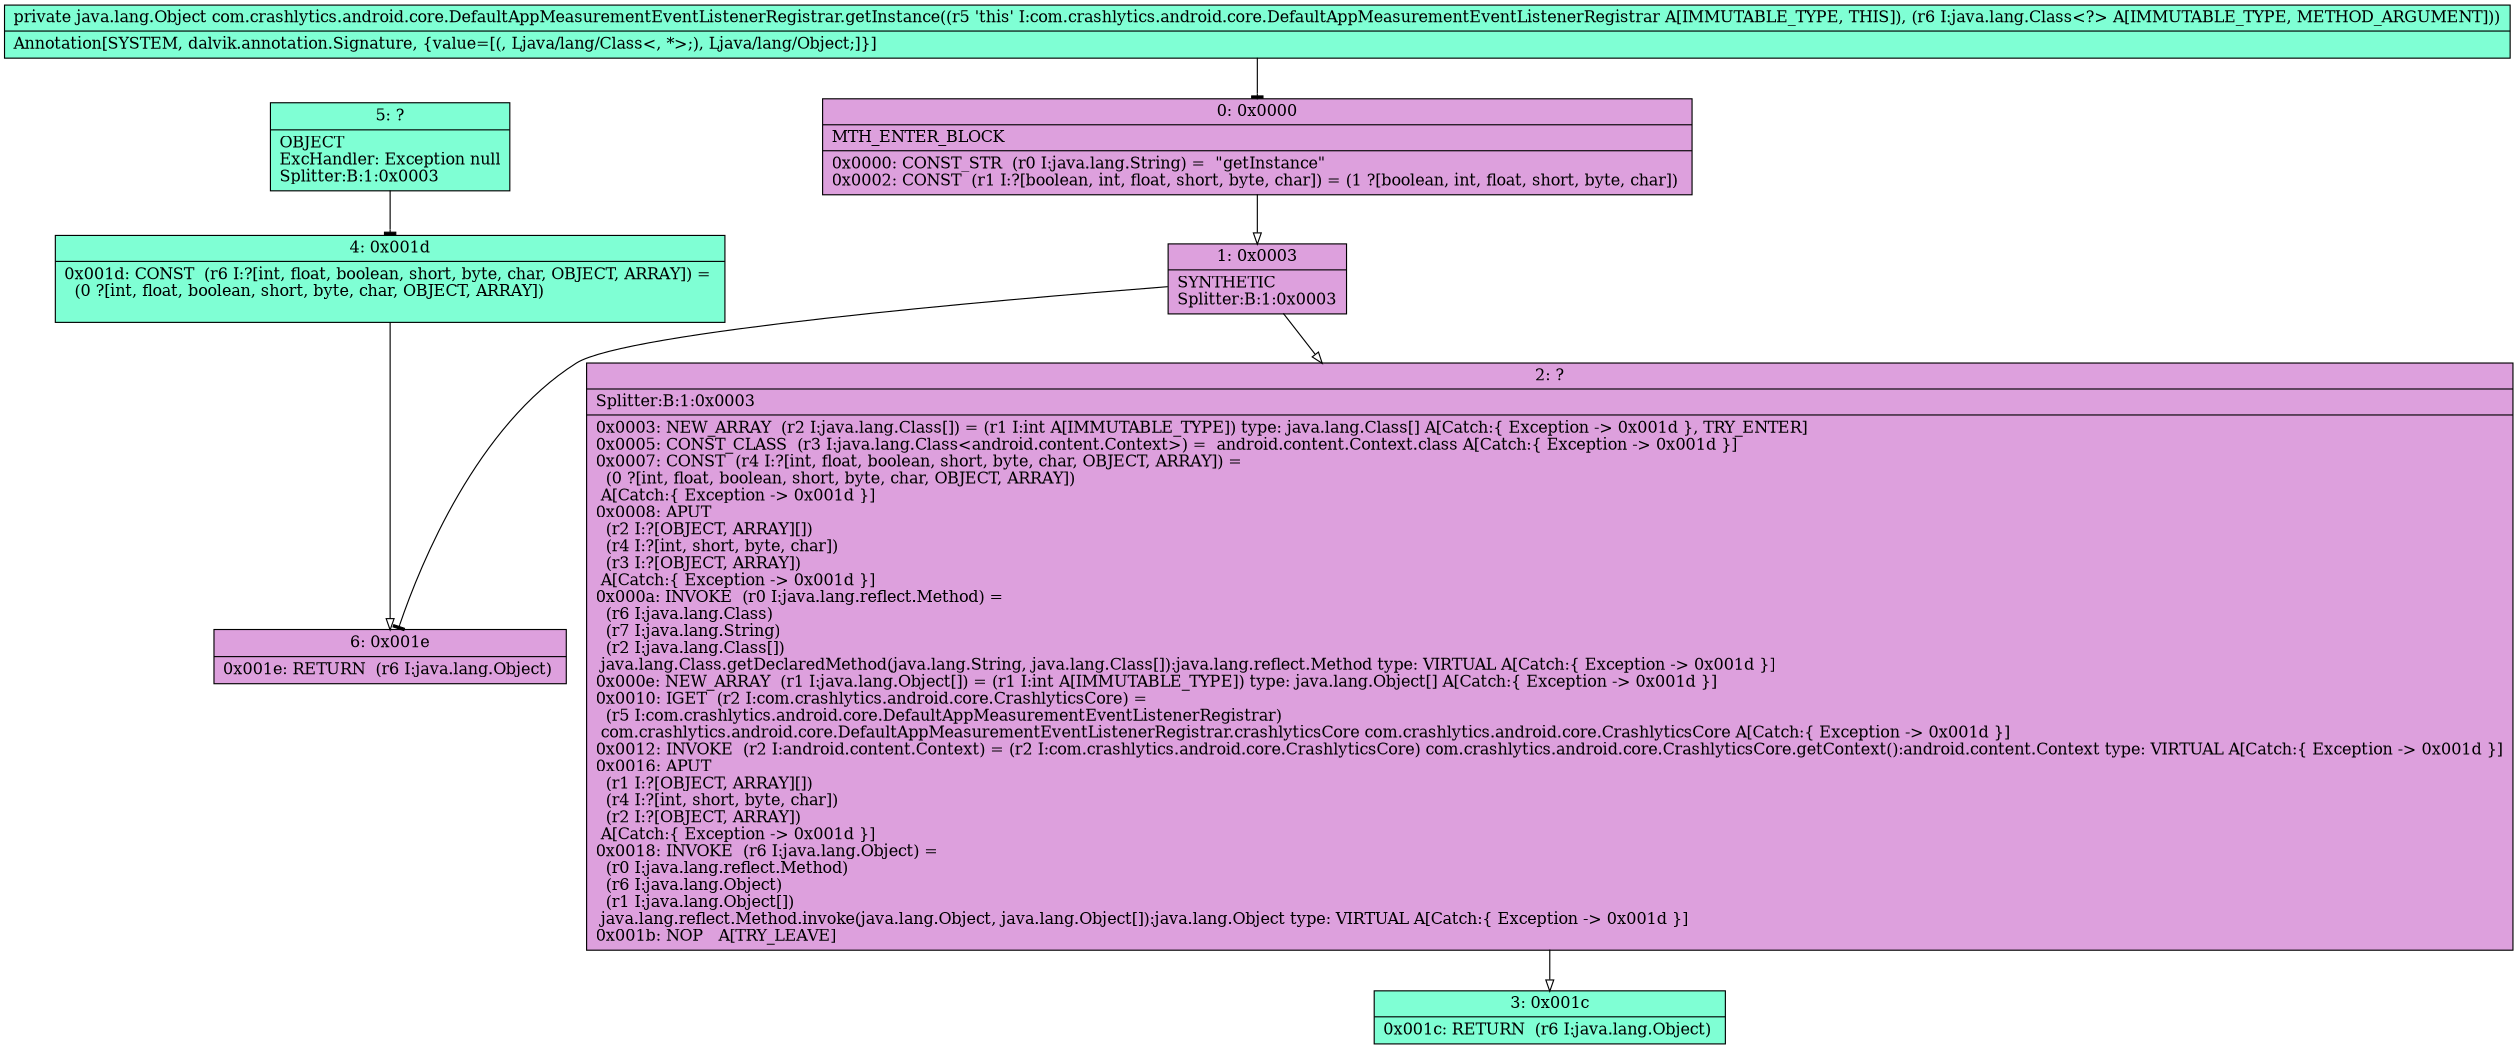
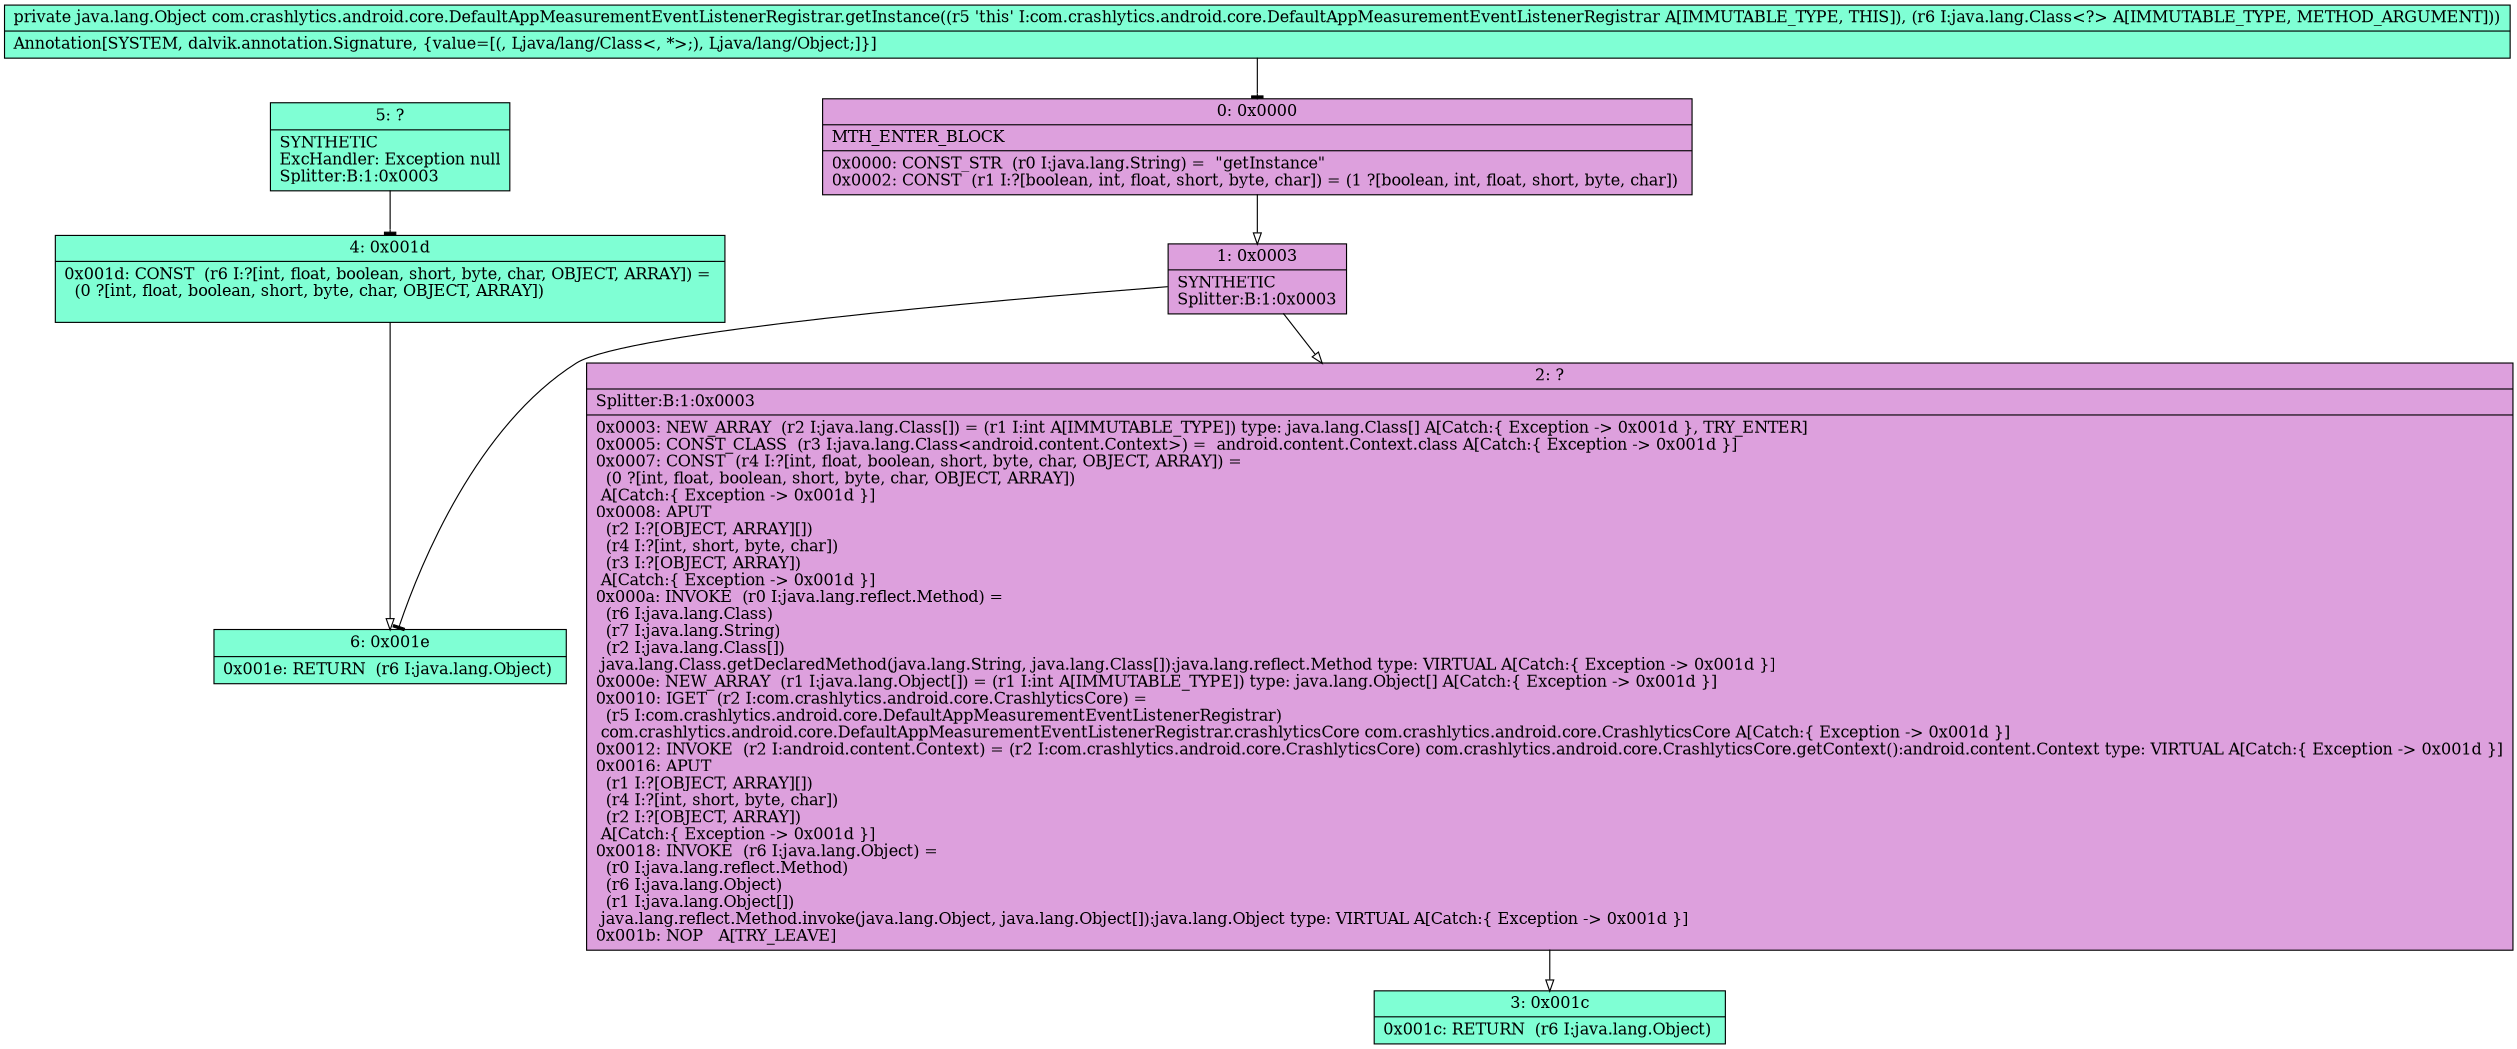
node "5: ?": text "OBJECT" -> "SYNTHETIC"
node "6: 0x001e": fillcolor plum -> aquamarine
